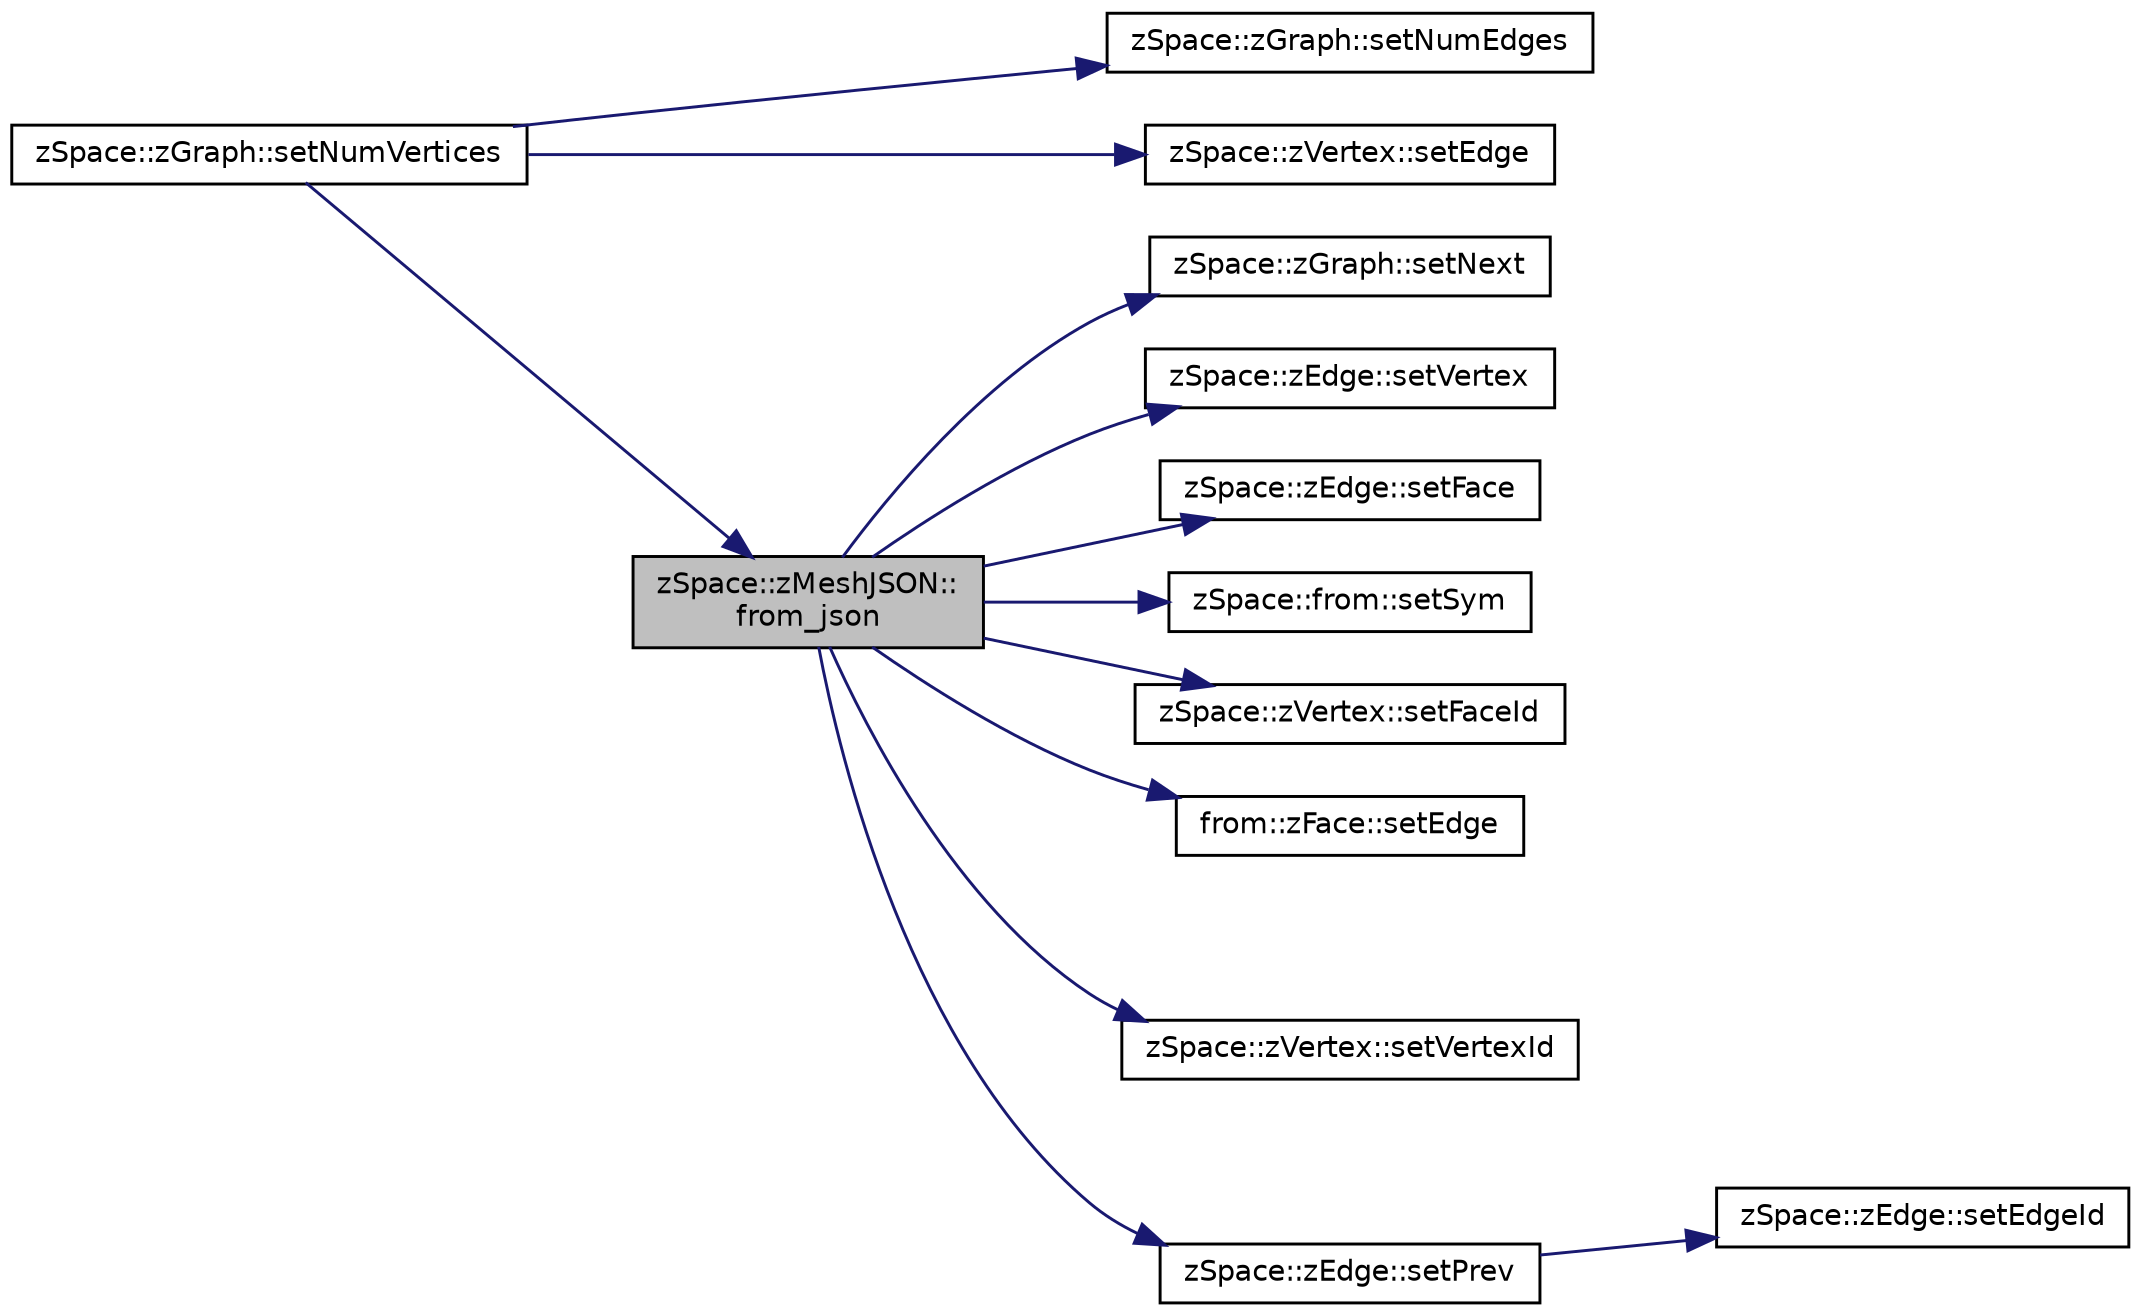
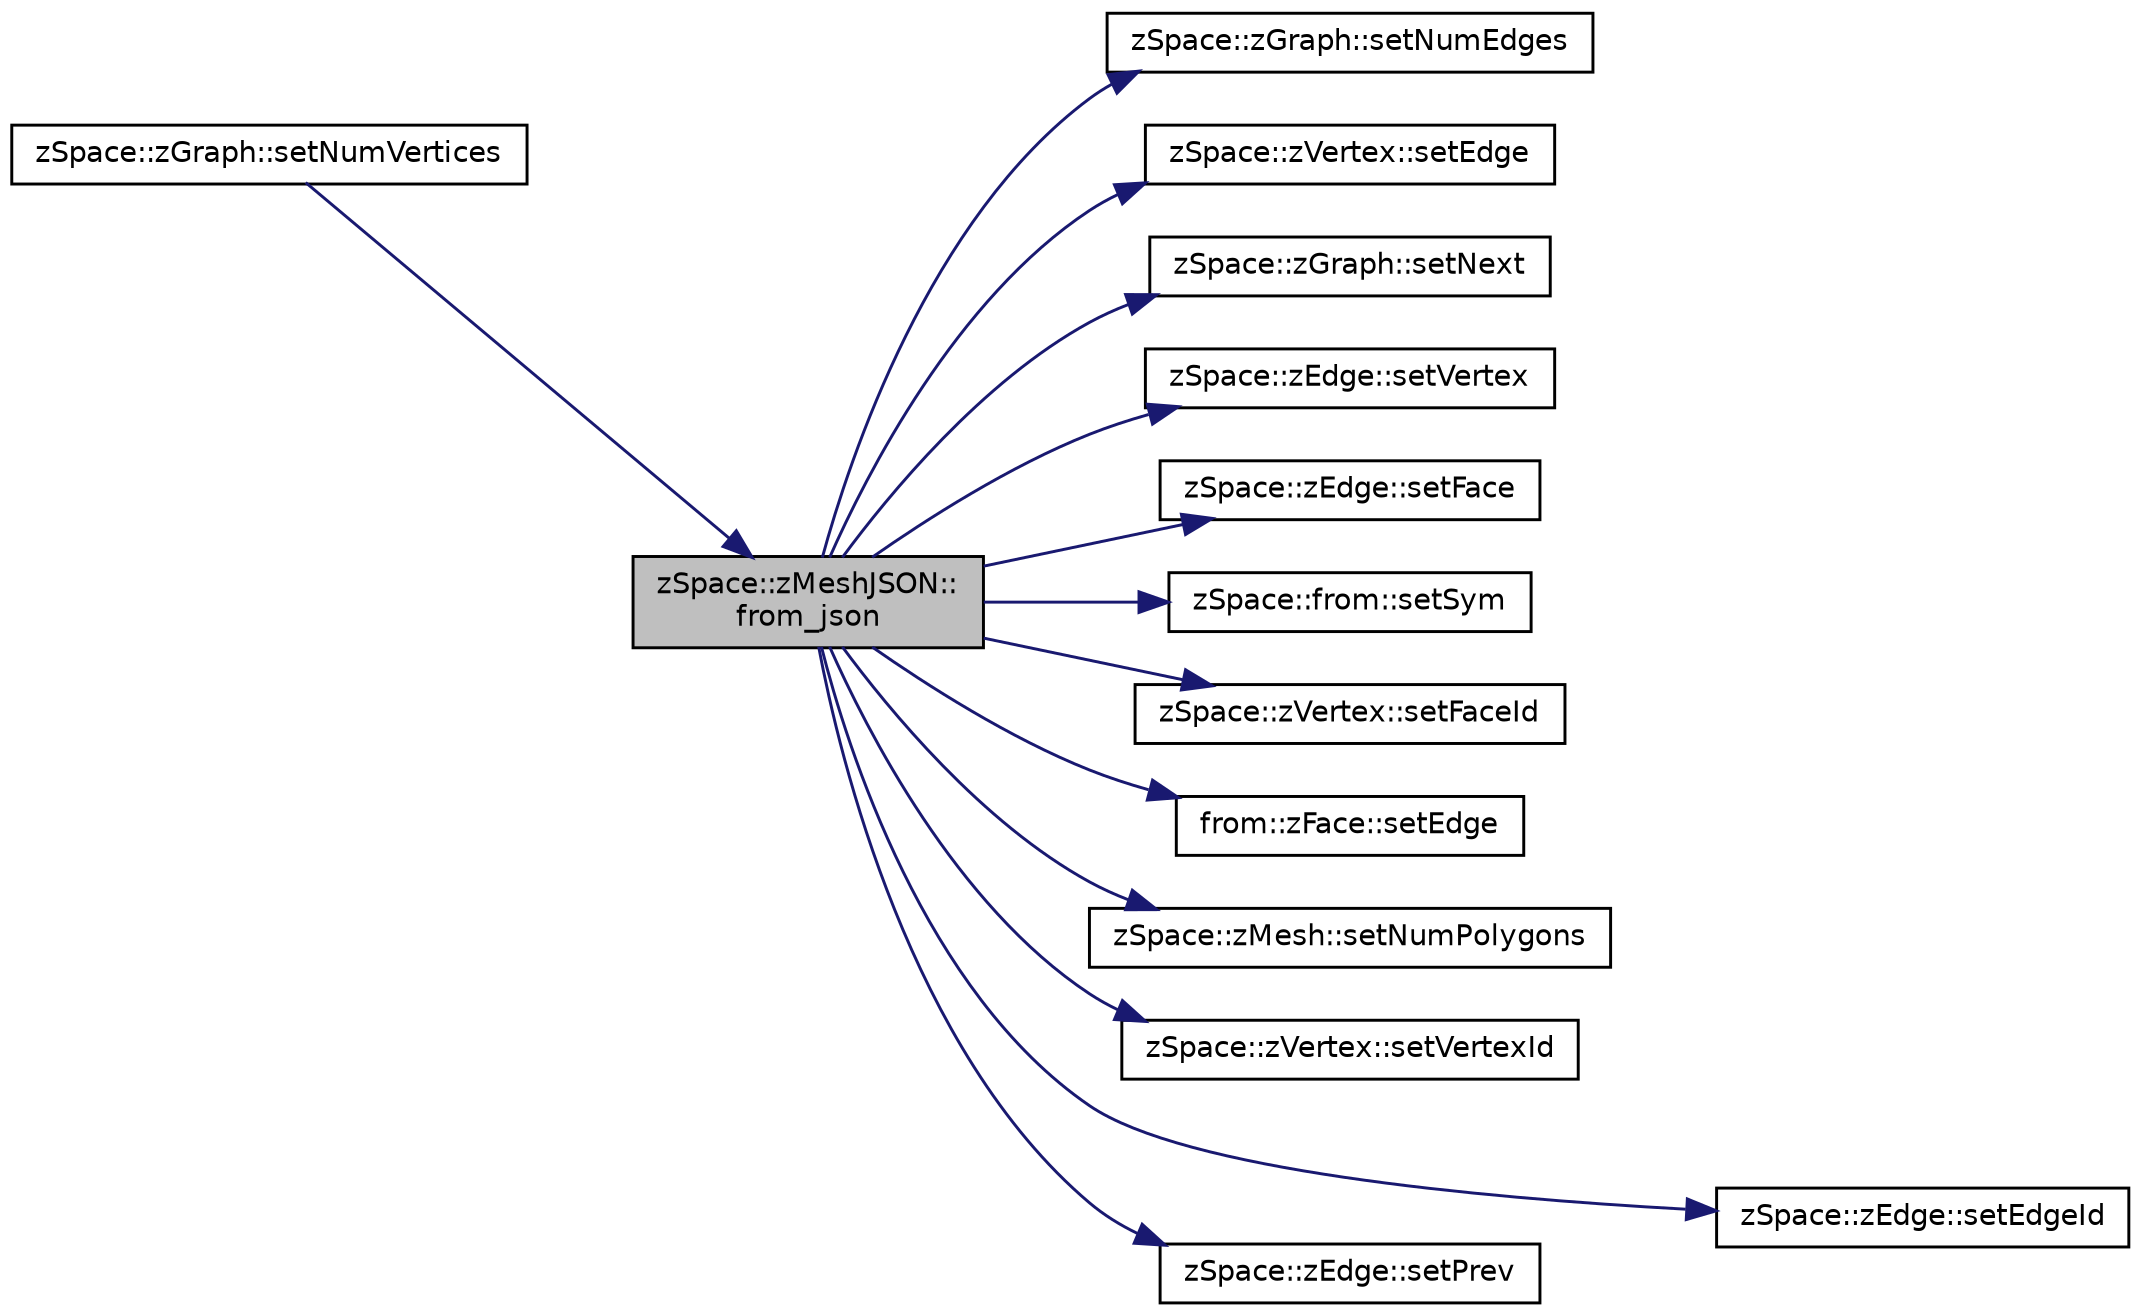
edge "zSpace::zGraph::setNumVertices" -> "zSpace::zGraph::setNumEdges": now "zSpace::zMeshJSON:: from_json" -> "zSpace::zGraph::setNumEdges"
edge "zSpace::zGraph::setNumVertices" -> "zSpace::zVertex::setEdge": now "zSpace::zMeshJSON:: from_json" -> "zSpace::zVertex::setEdge"
node "zSpace::zMesh::setNumPolygons": added
edge "zSpace::zEdge::setPrev" -> "zSpace::zEdge::setEdgeId": now "zSpace::zMeshJSON:: from_json" -> "zSpace::zEdge::setEdgeId"
